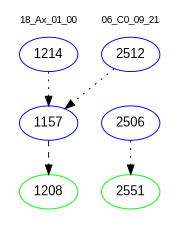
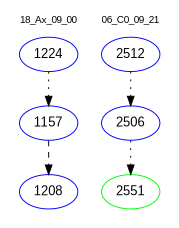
cluster "18_Ax_01_00": label "18_Ax_01_00" -> "18_Ax_09_00"
node "1214": label "1214" -> "1224"
edge "2512" -> "1157": now "2512" -> "2506"
node "1208": color green -> blue
